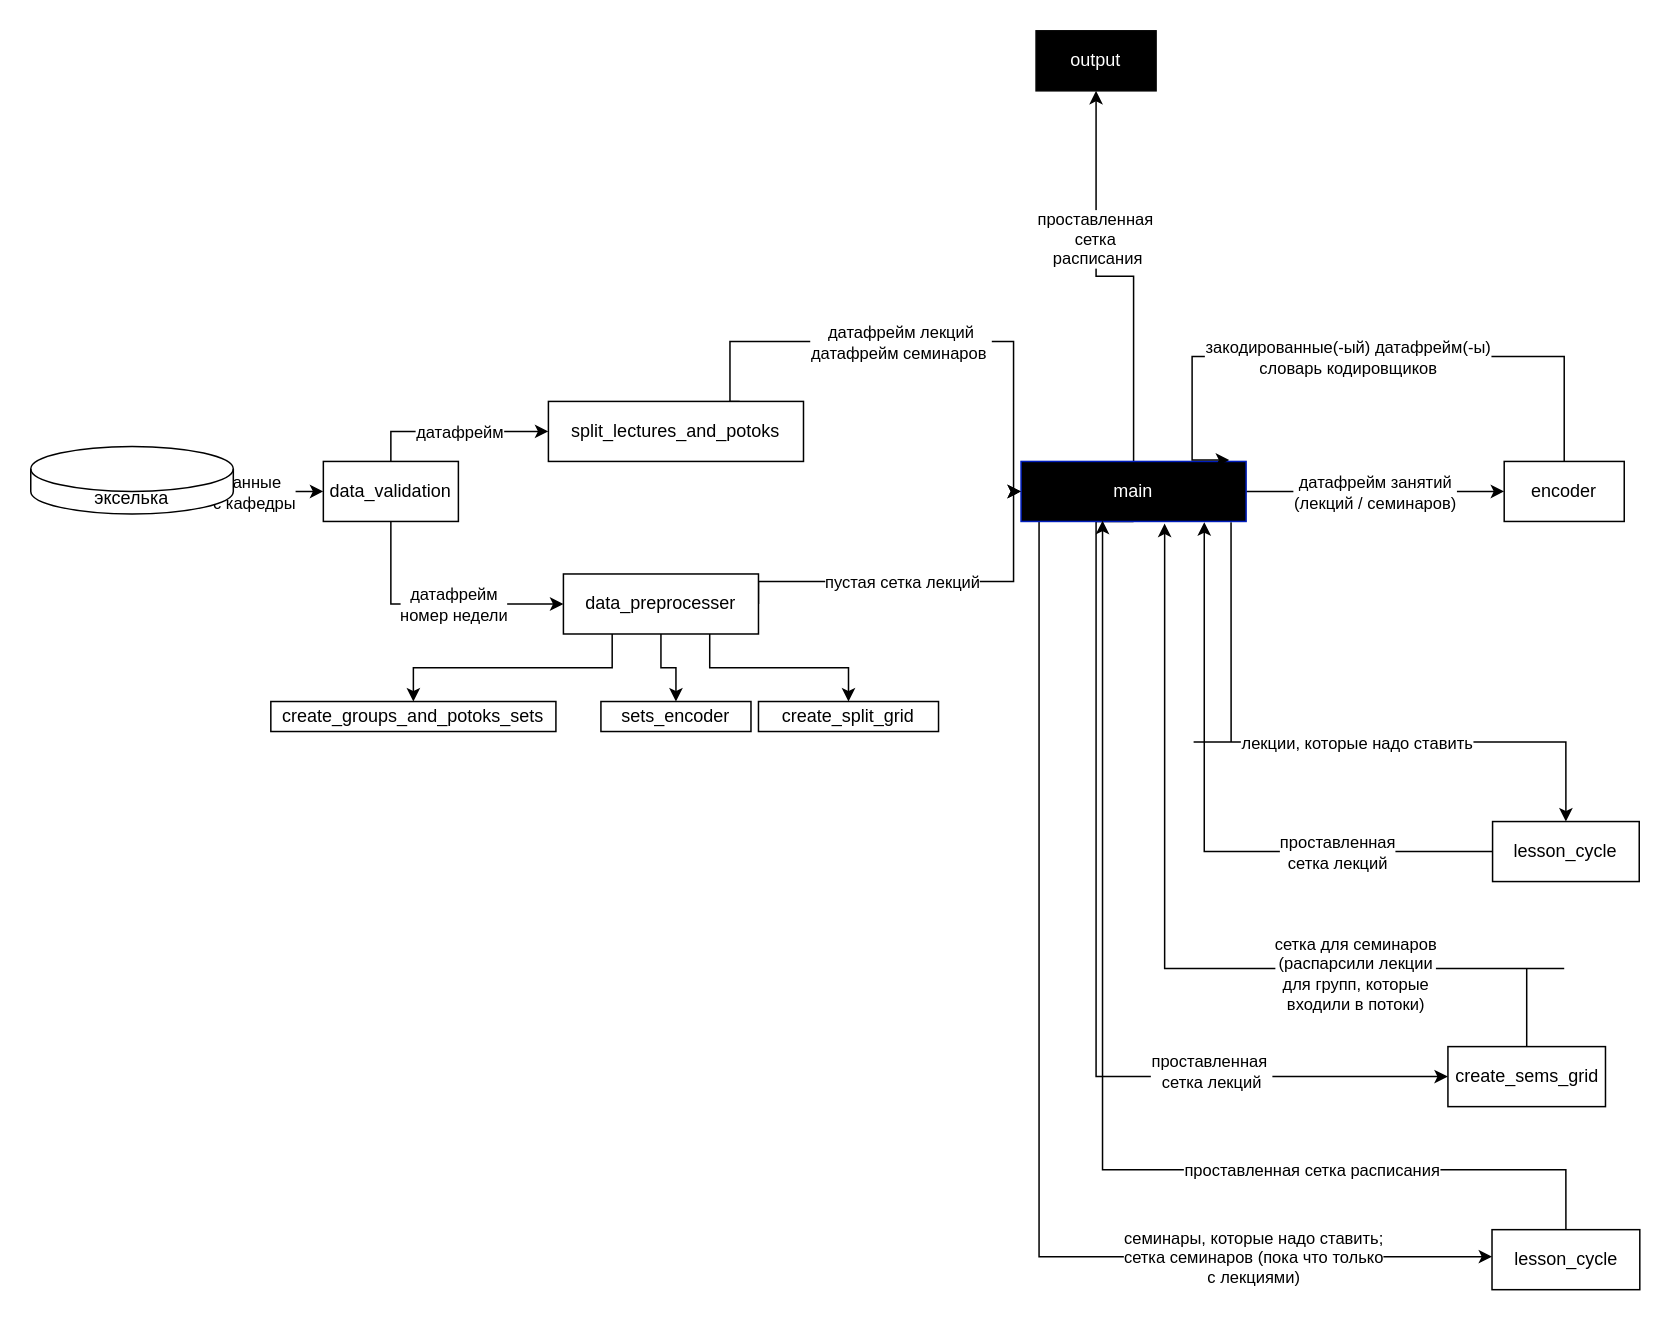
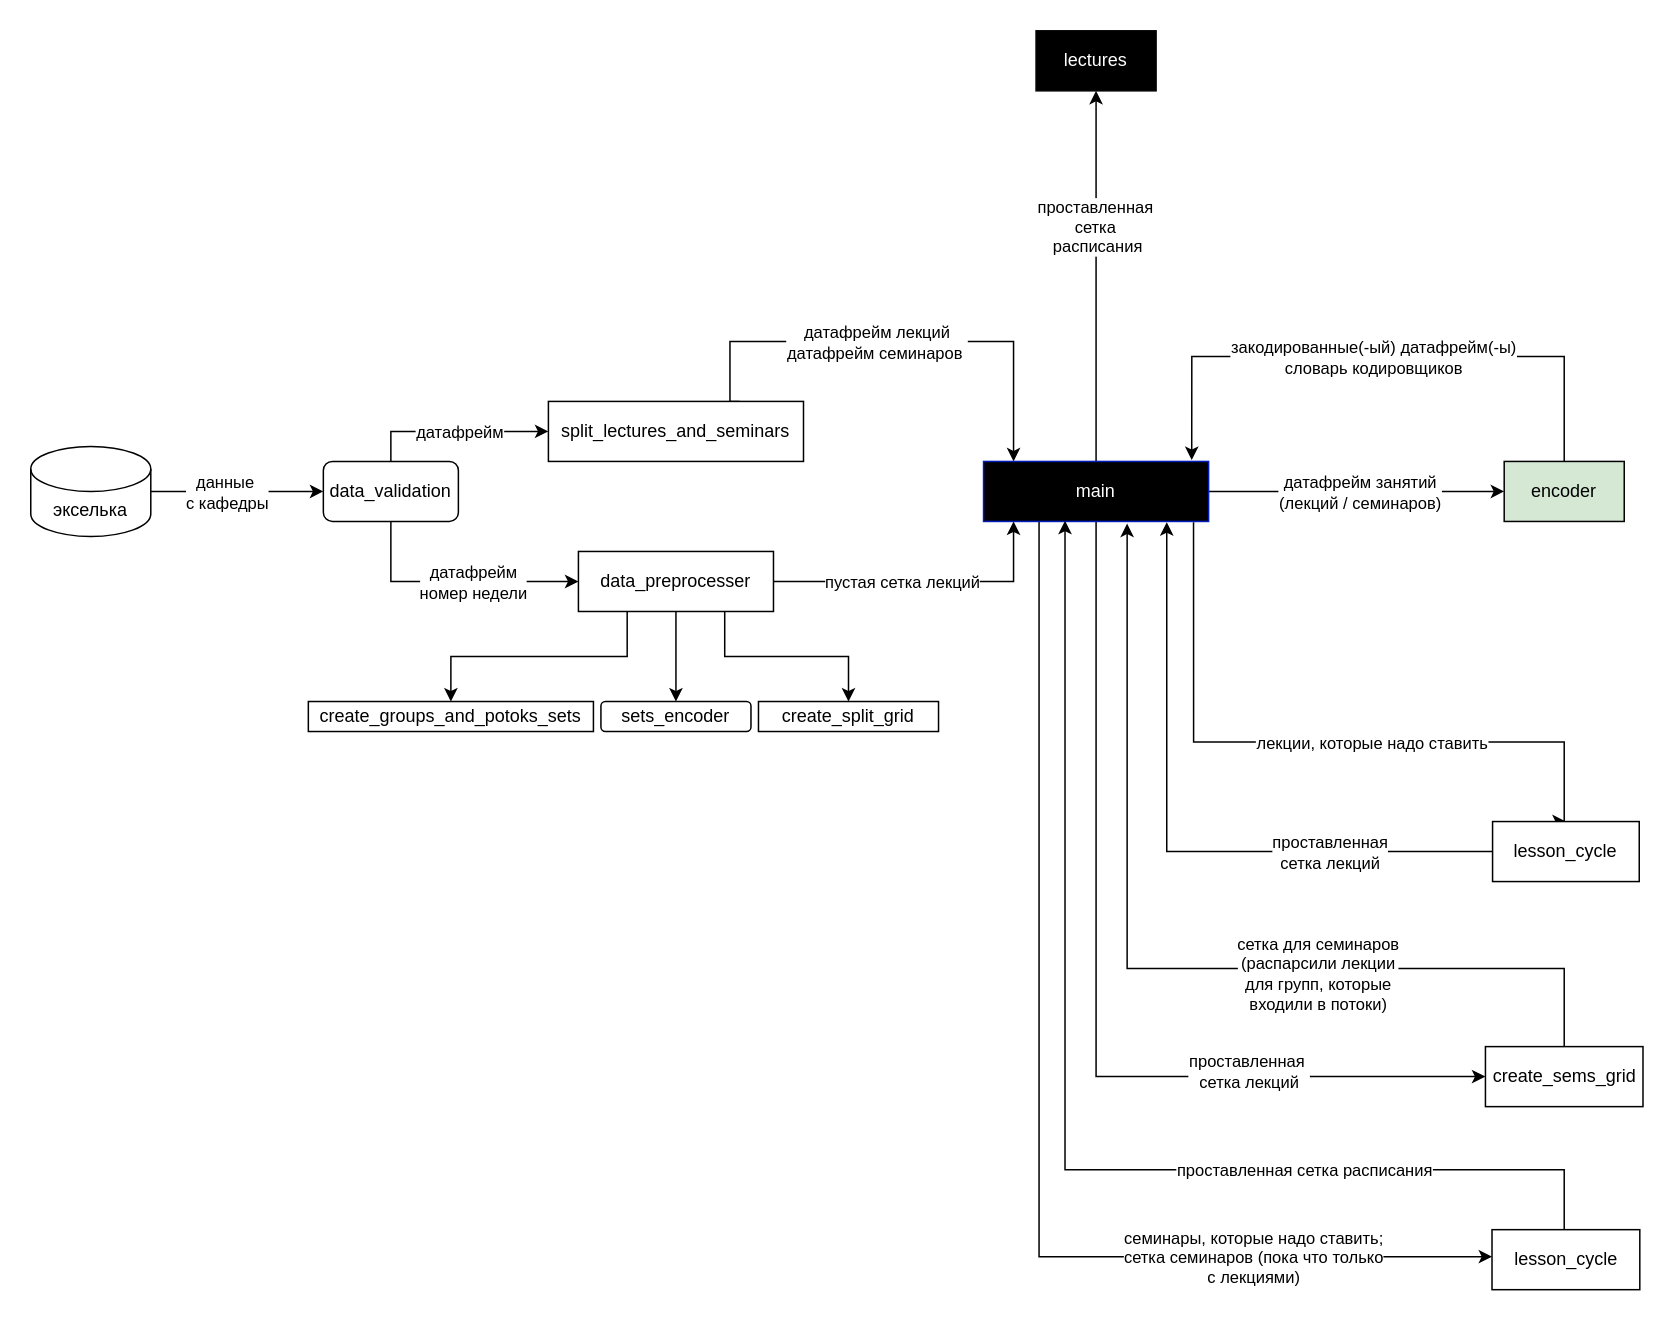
node "output": label "output" -> "lectures"
node "split_lectures_and_potoks": label "split_lectures_and_potoks" -> "split_lectures_and_seminars"
node "экселька": size 203x68 -> 120x90
node "data_validation": shape rectangle -> rounded rectangle
node "main": moved (1133, 491) -> (1096, 491)
node "encoder": fillcolor #ffffff -> #d5e8d4
node "data_preprocesser": moved (661, 604) -> (676, 581)
node "create_groups_and_potoks_sets": moved (413, 716) -> (451, 716)
node "sets_encoder": shape rectangle -> rounded rectangle
node "create_sems_grid": moved (1526, 1076) -> (1564, 1076)
